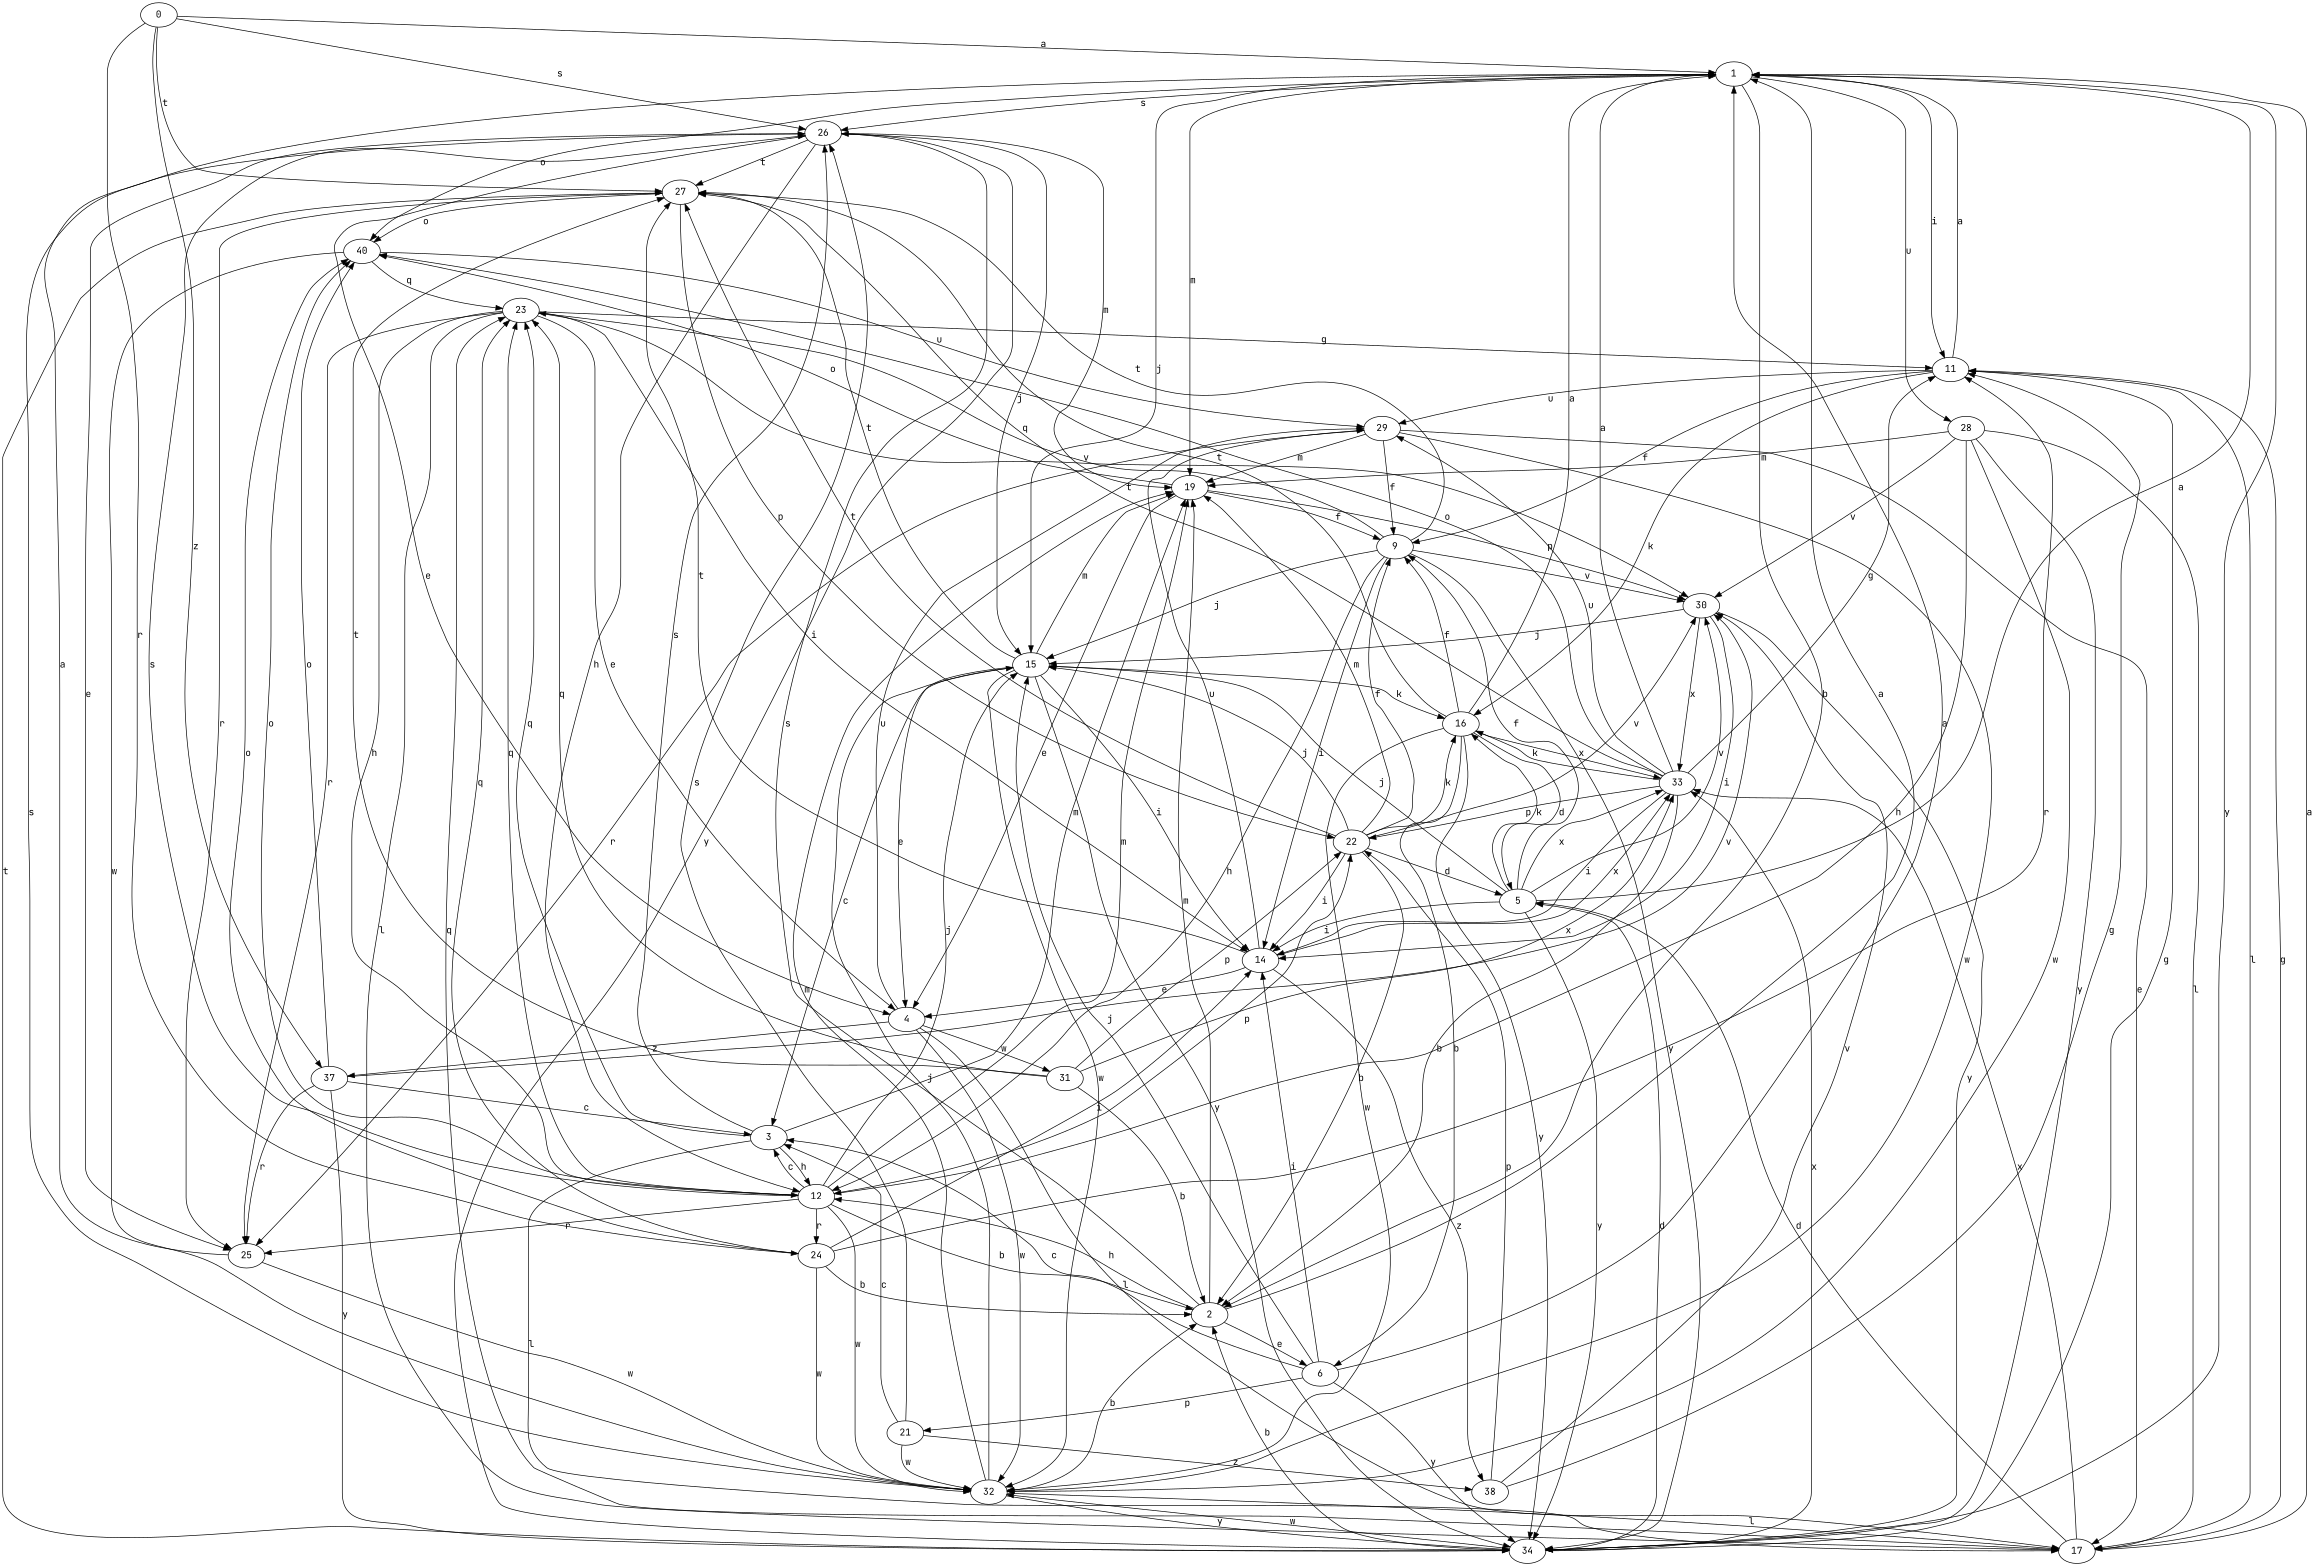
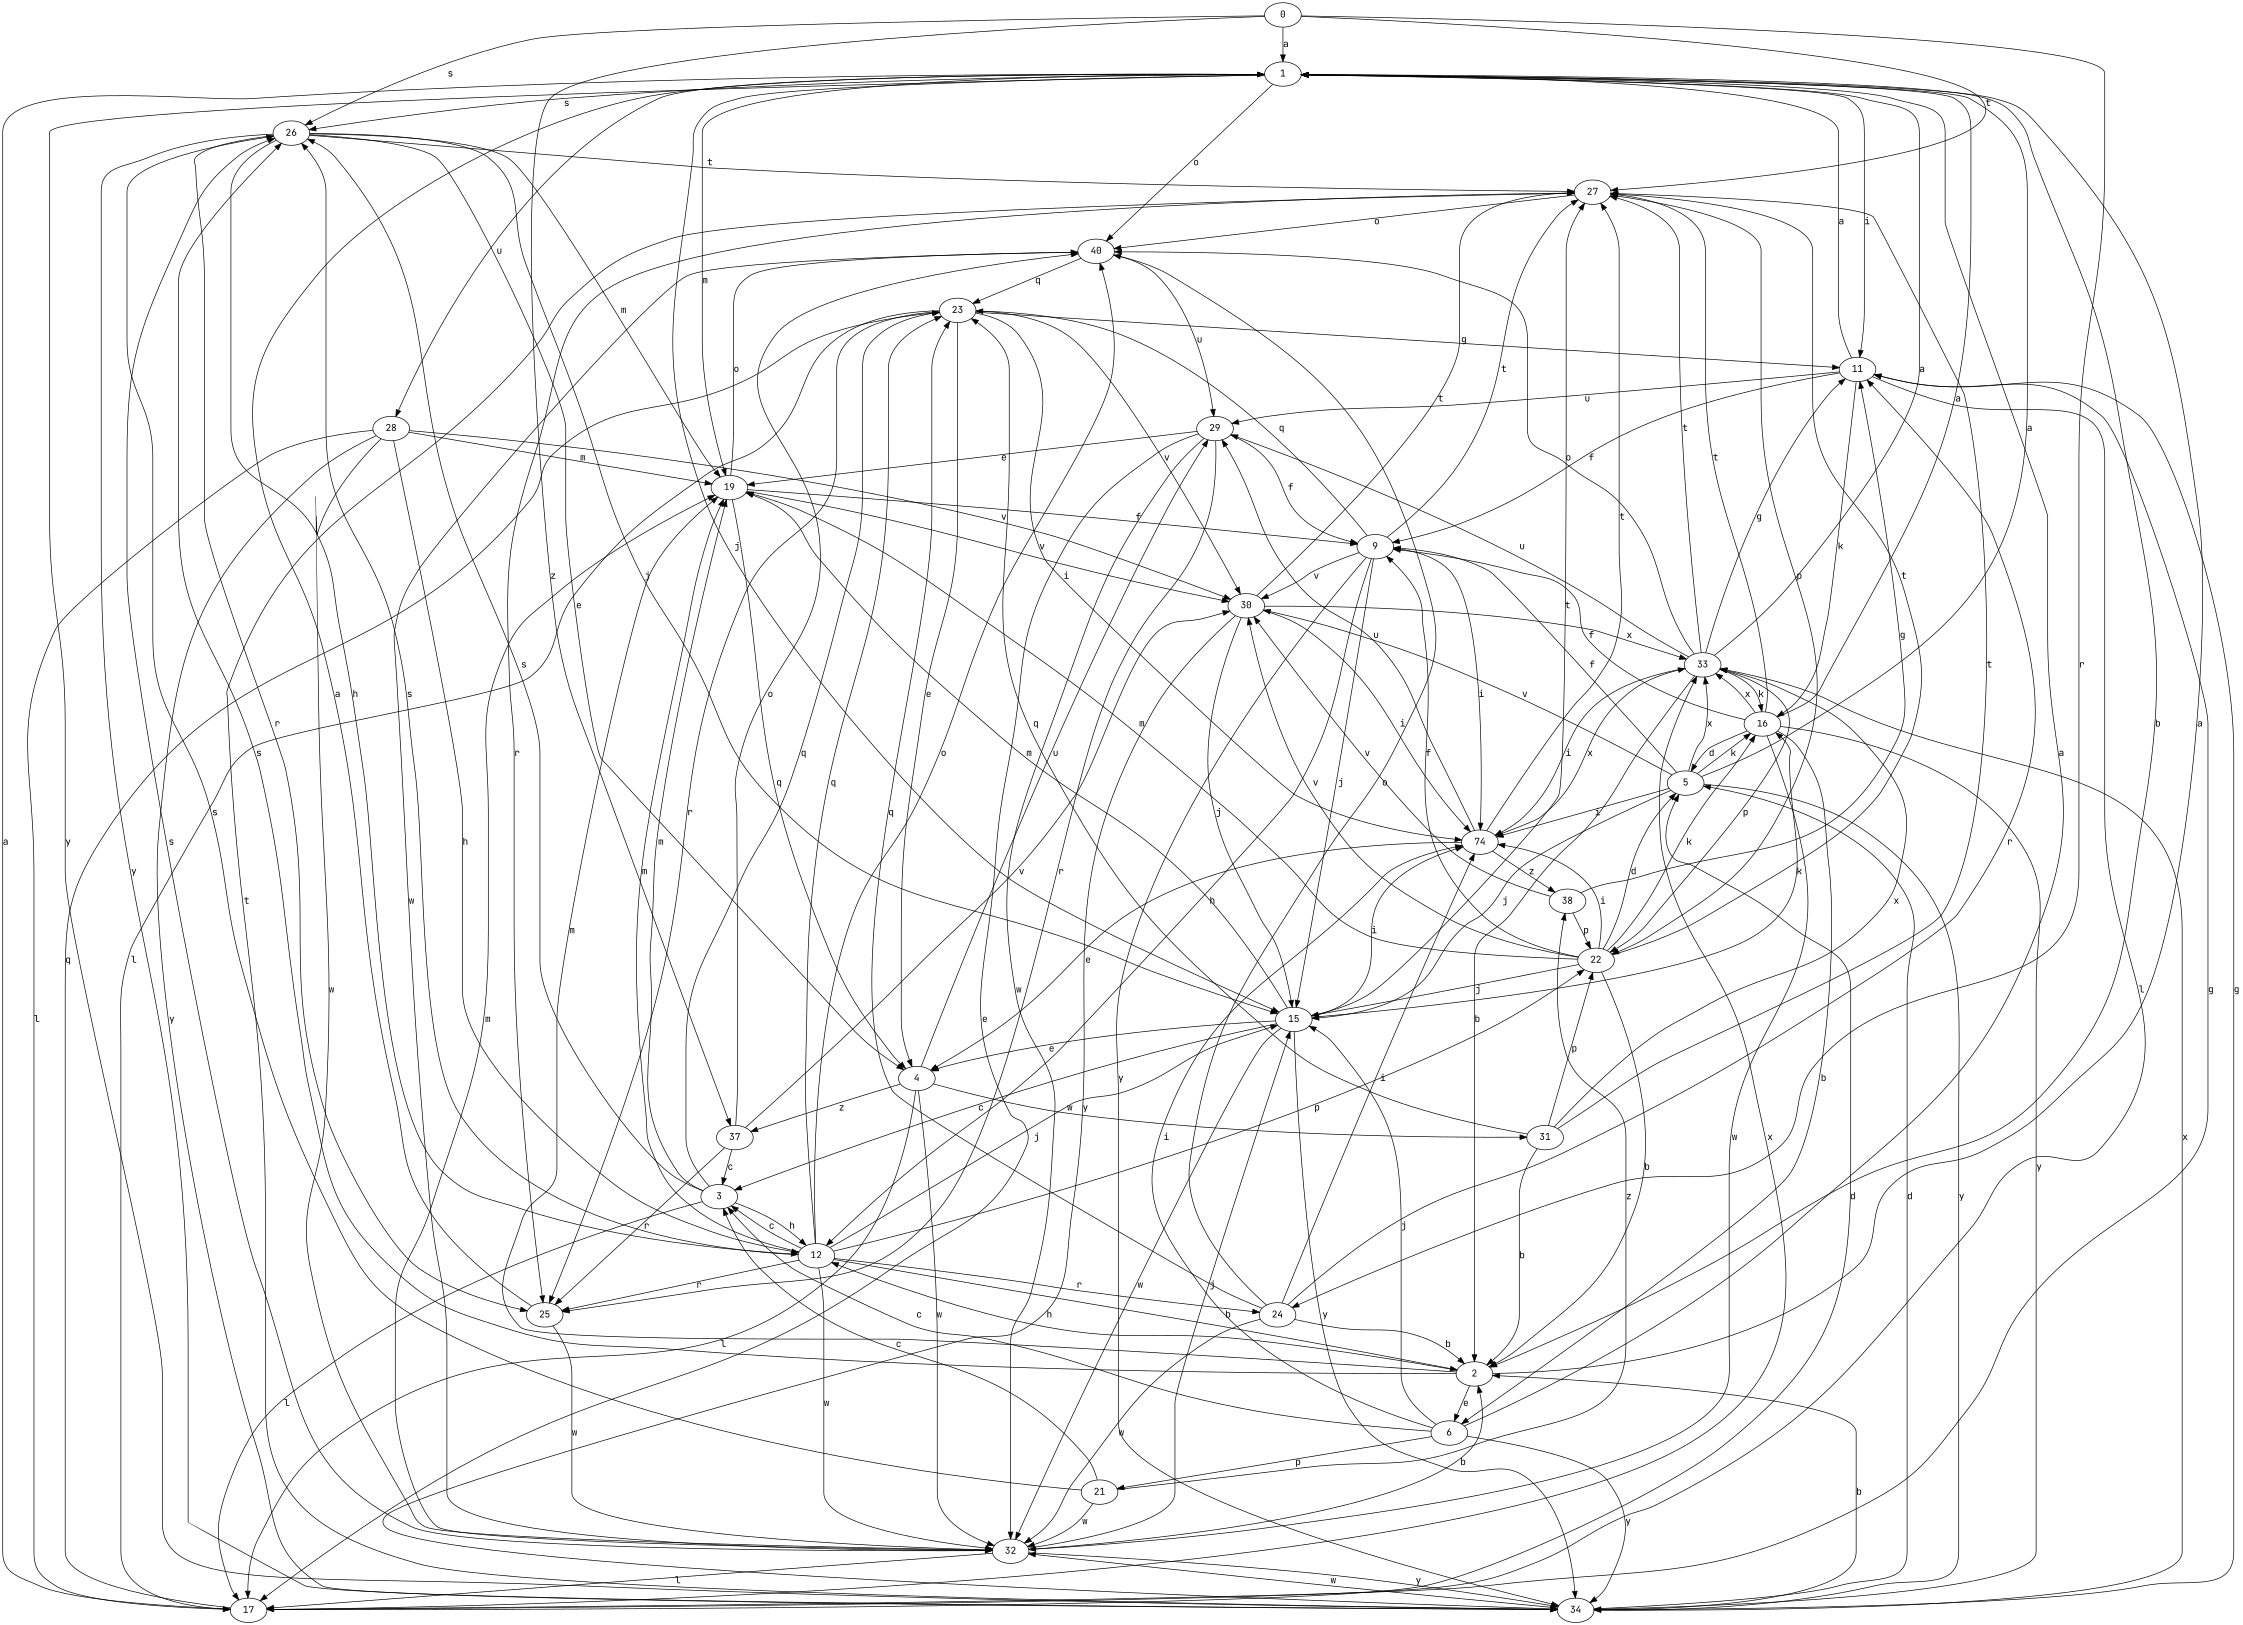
edge "30" -> "27": added, label "t"
edge "29" -> "19": label "m" -> "e"
edge "19" -> "30": label "p" -> "v"
edge "26" -> "25": label "e" -> "r"
edge "19" -> "4": label "e" -> "q"
edge "23" -> "12": removed, label "h"
node "14": label "14" -> "74"
edge "37" -> "34": removed, label "y"
